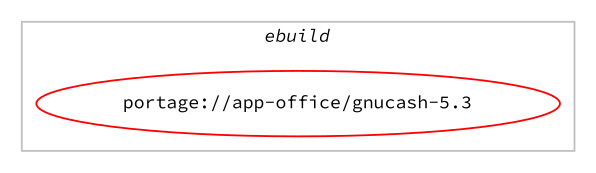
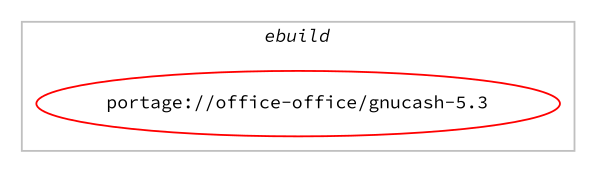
node "portage://app-office/gnucash-5.3": label "portage://app-office/gnucash-5.3" -> "portage://office-office/gnucash-5.3"
